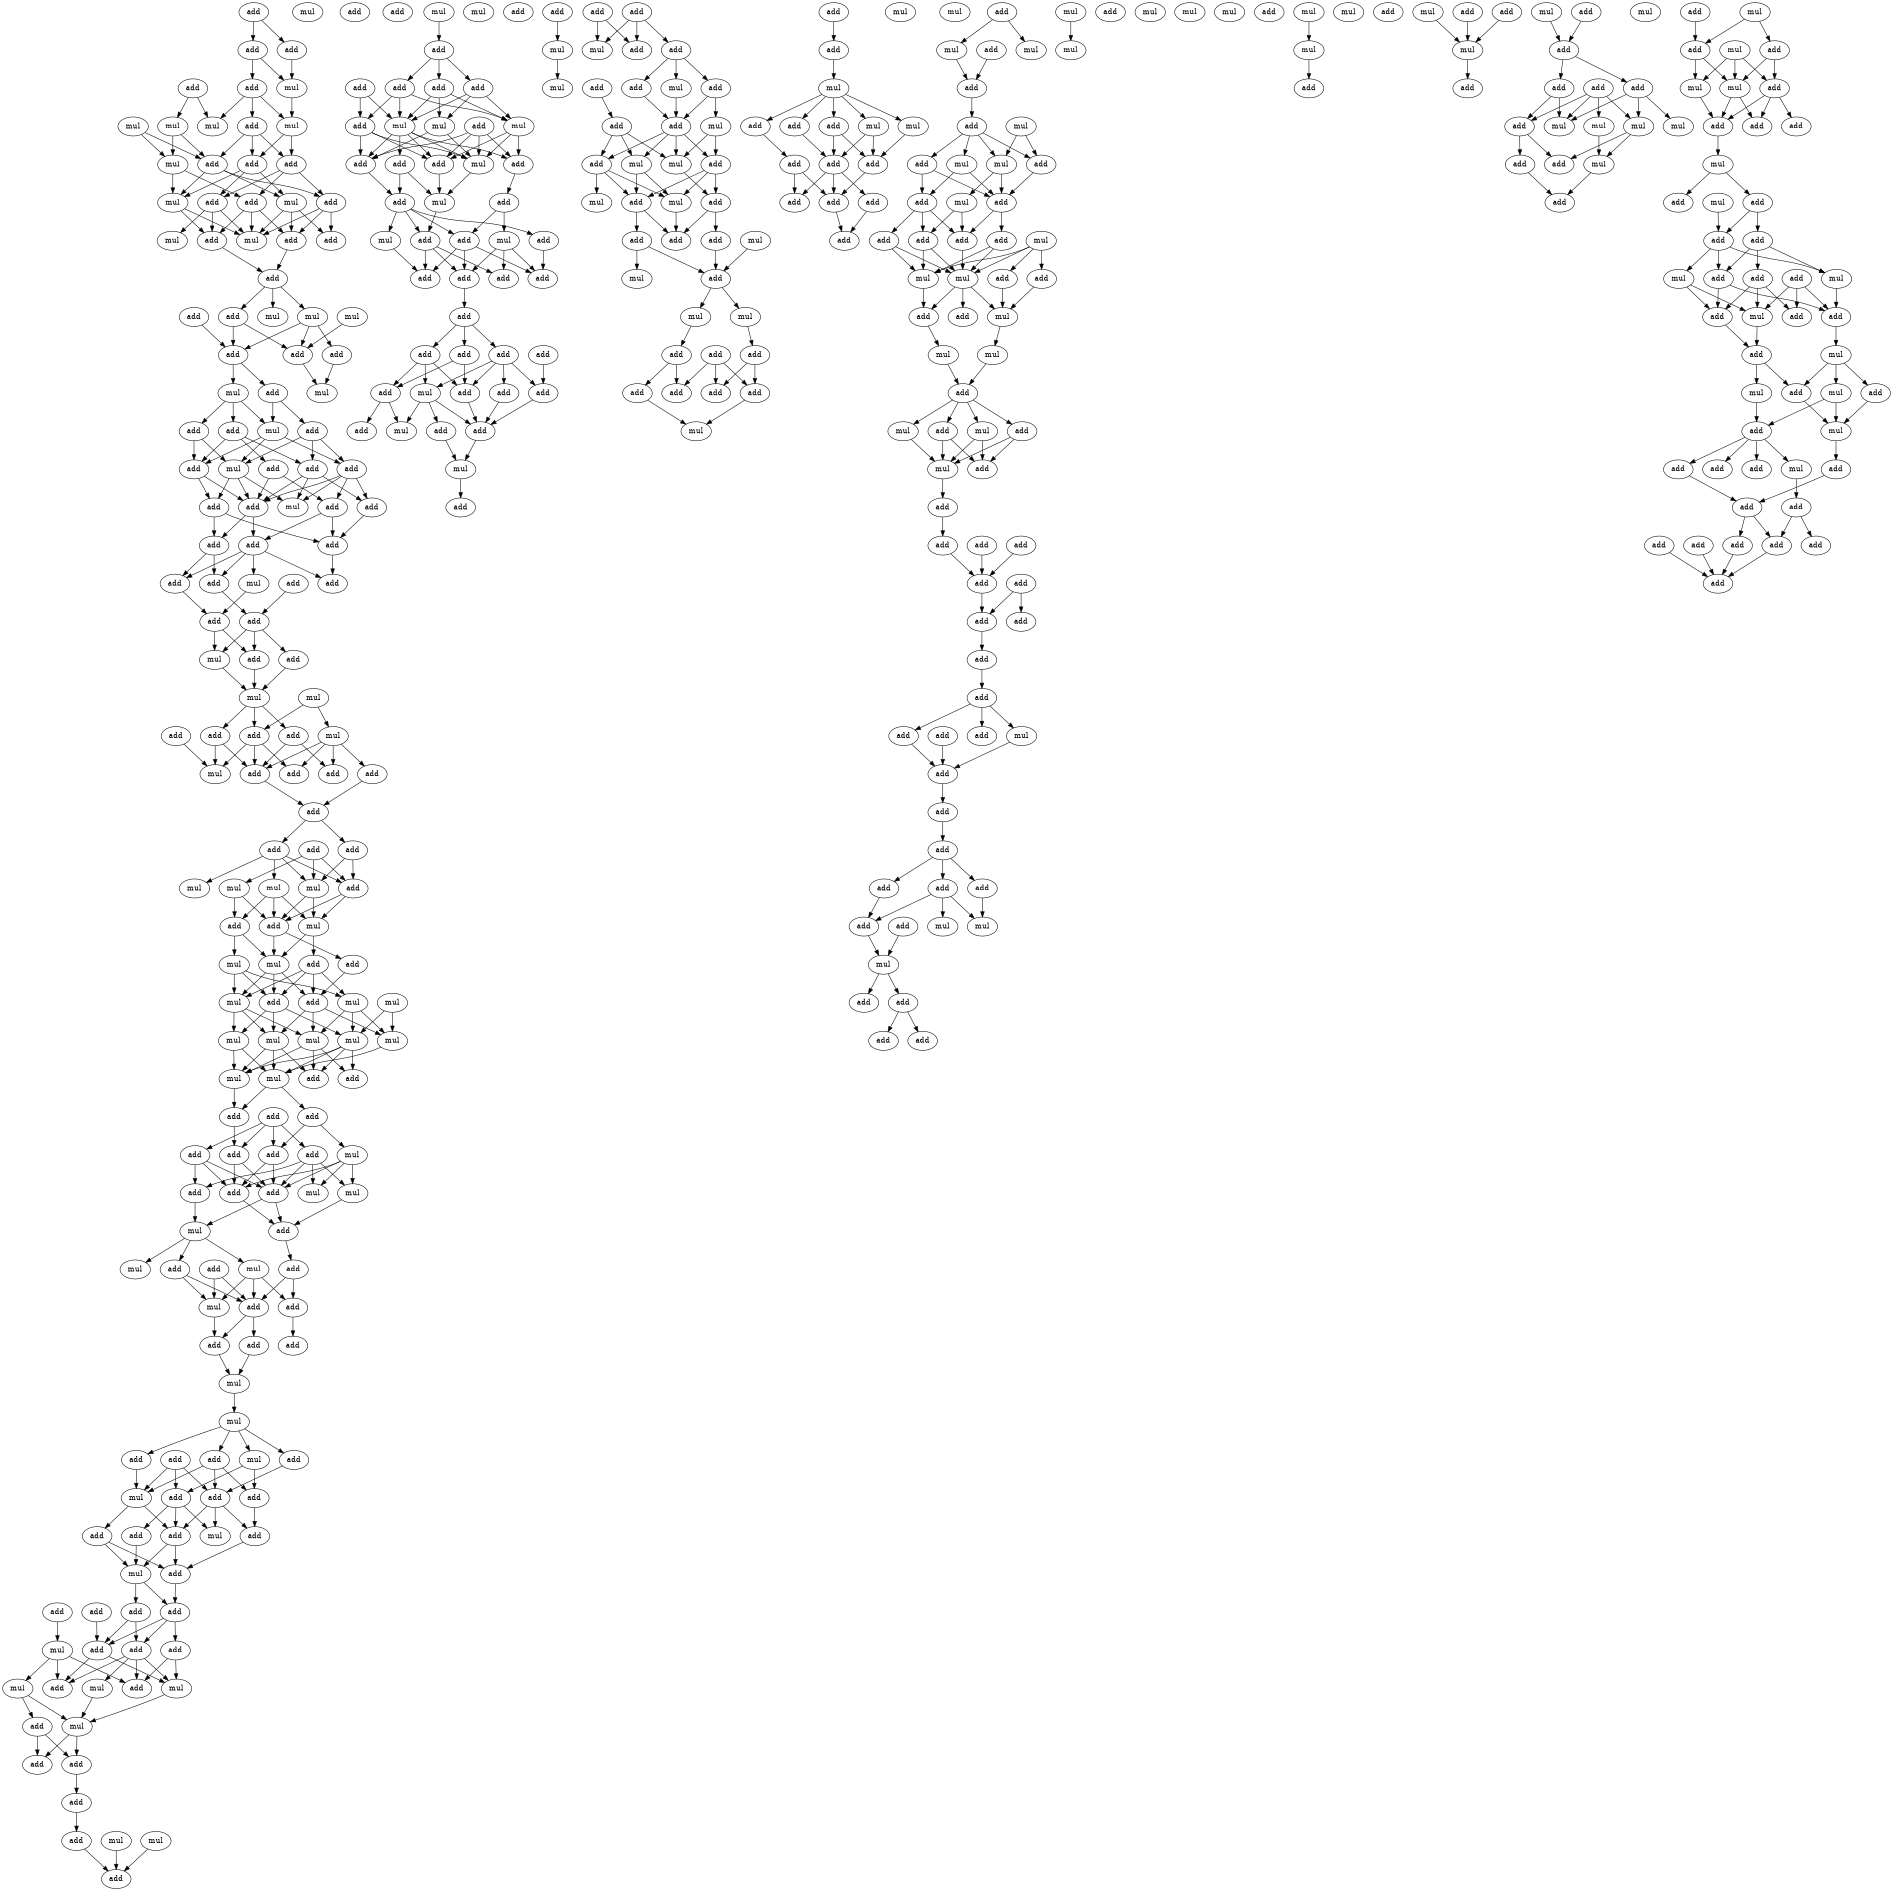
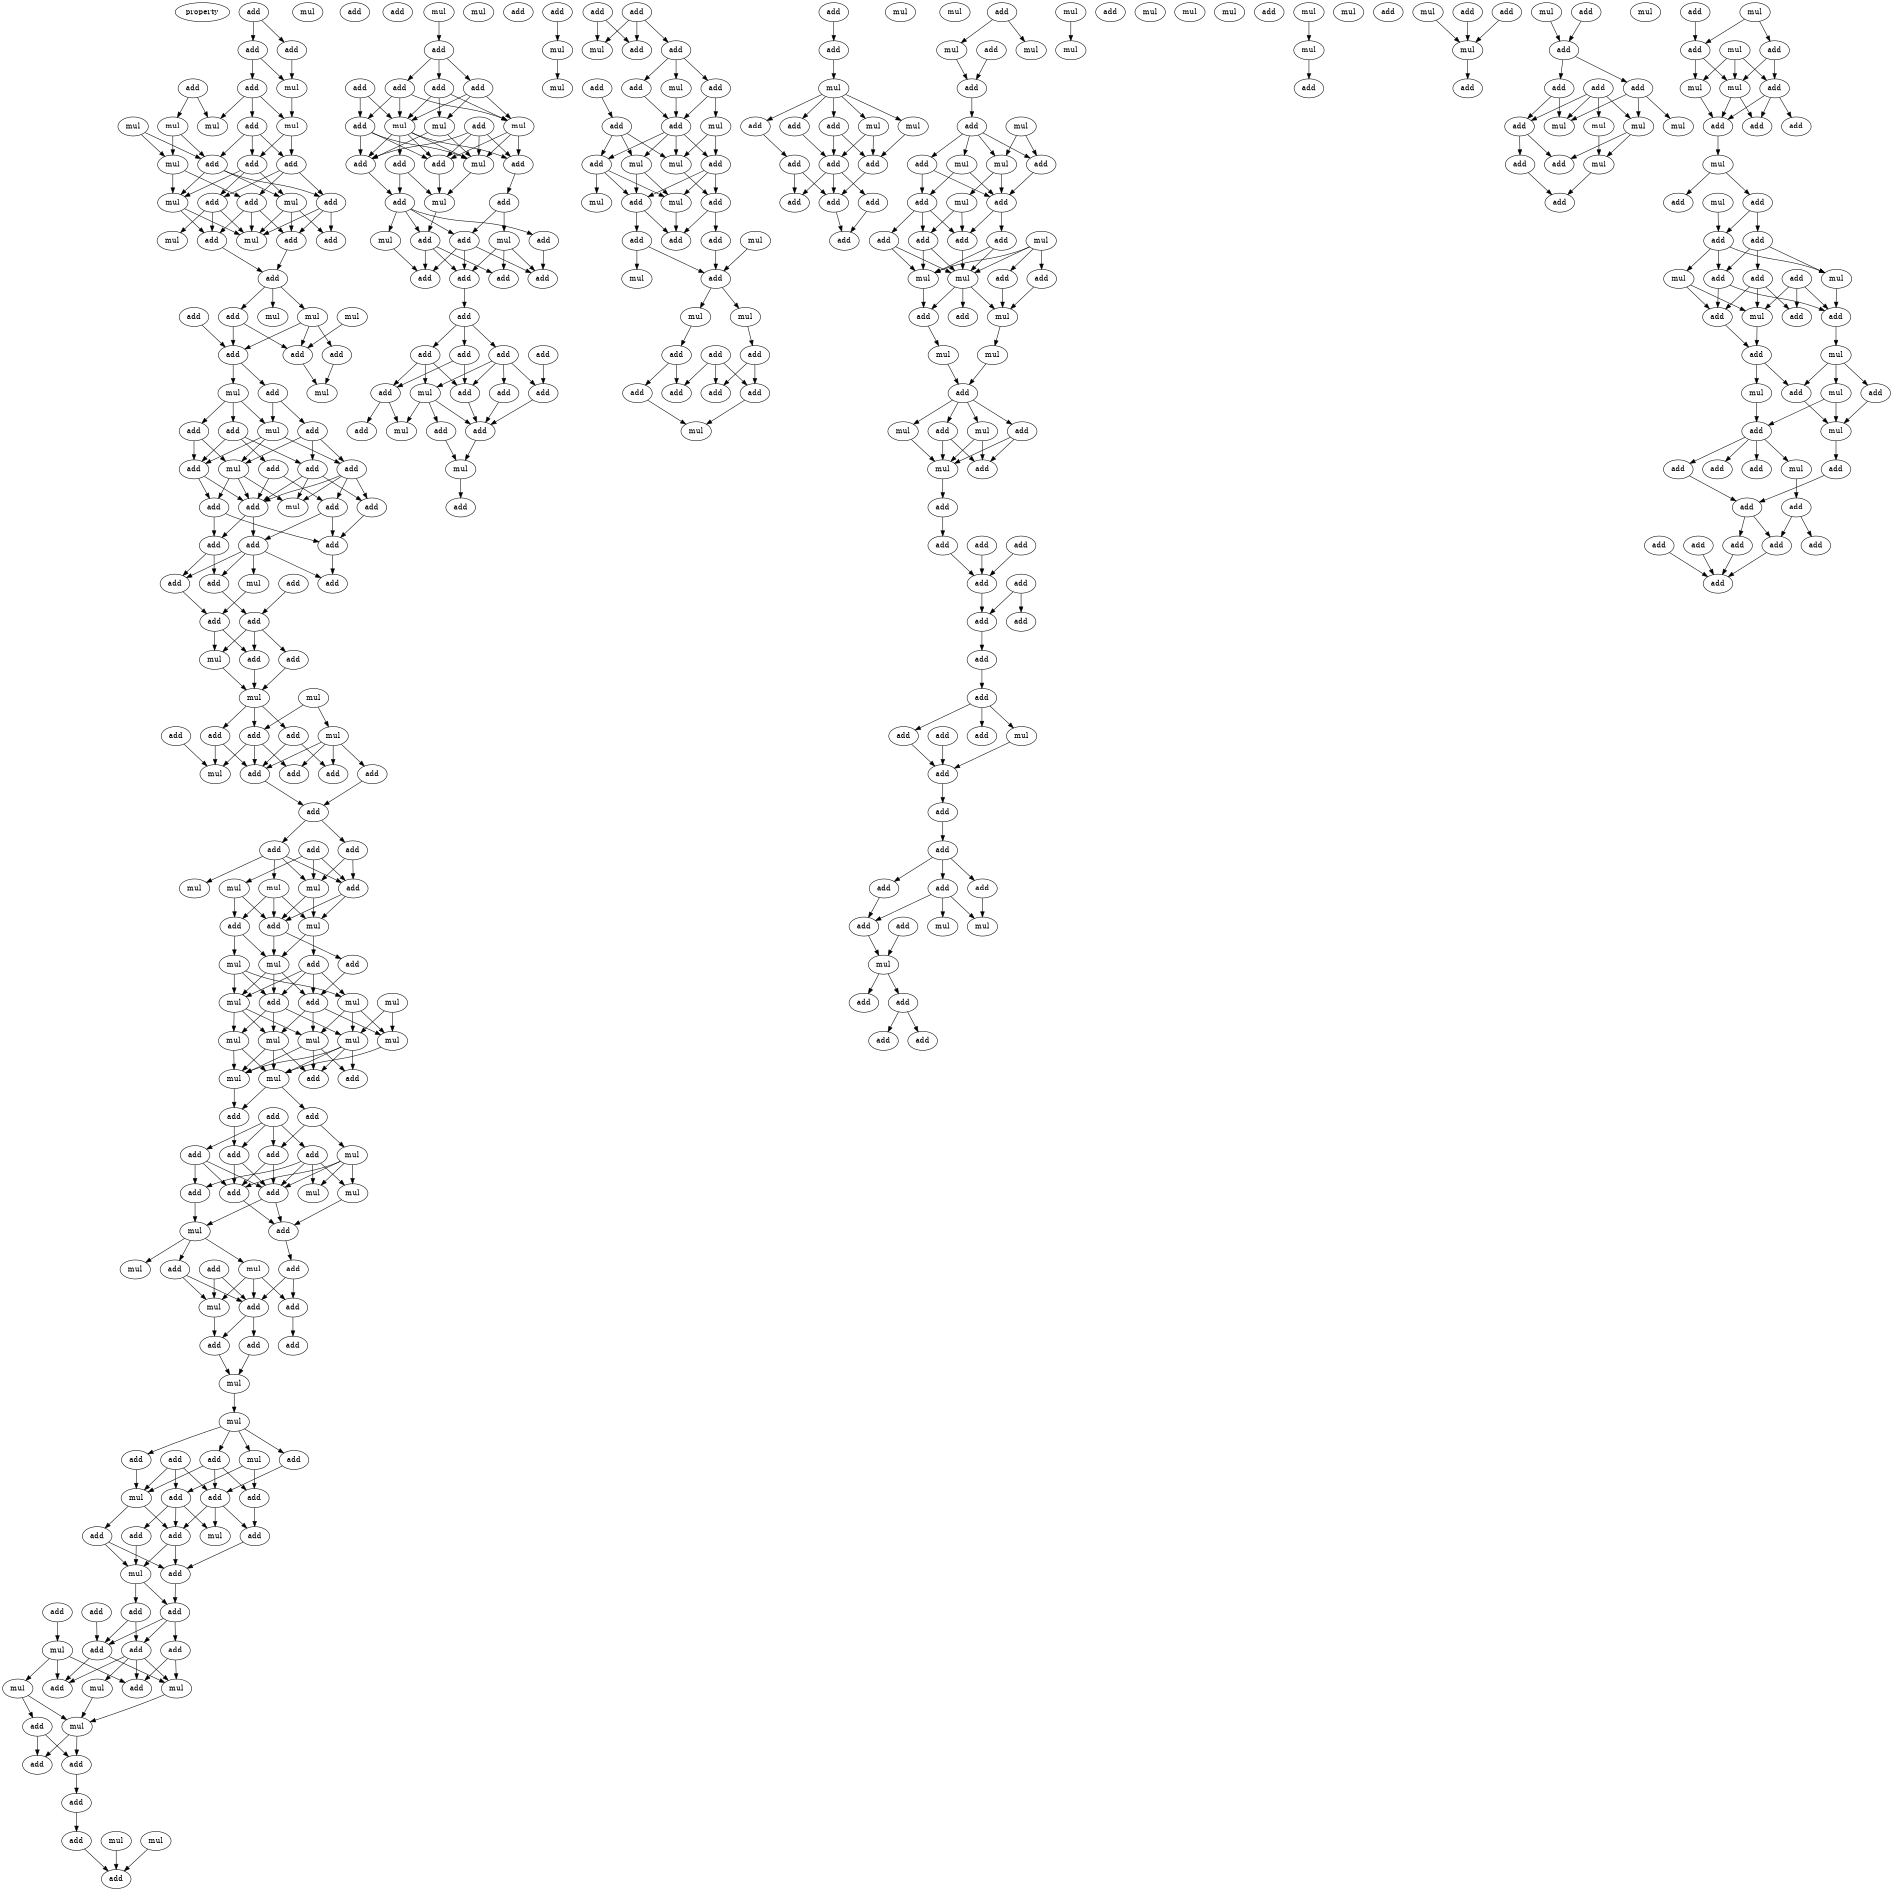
node "property": added
